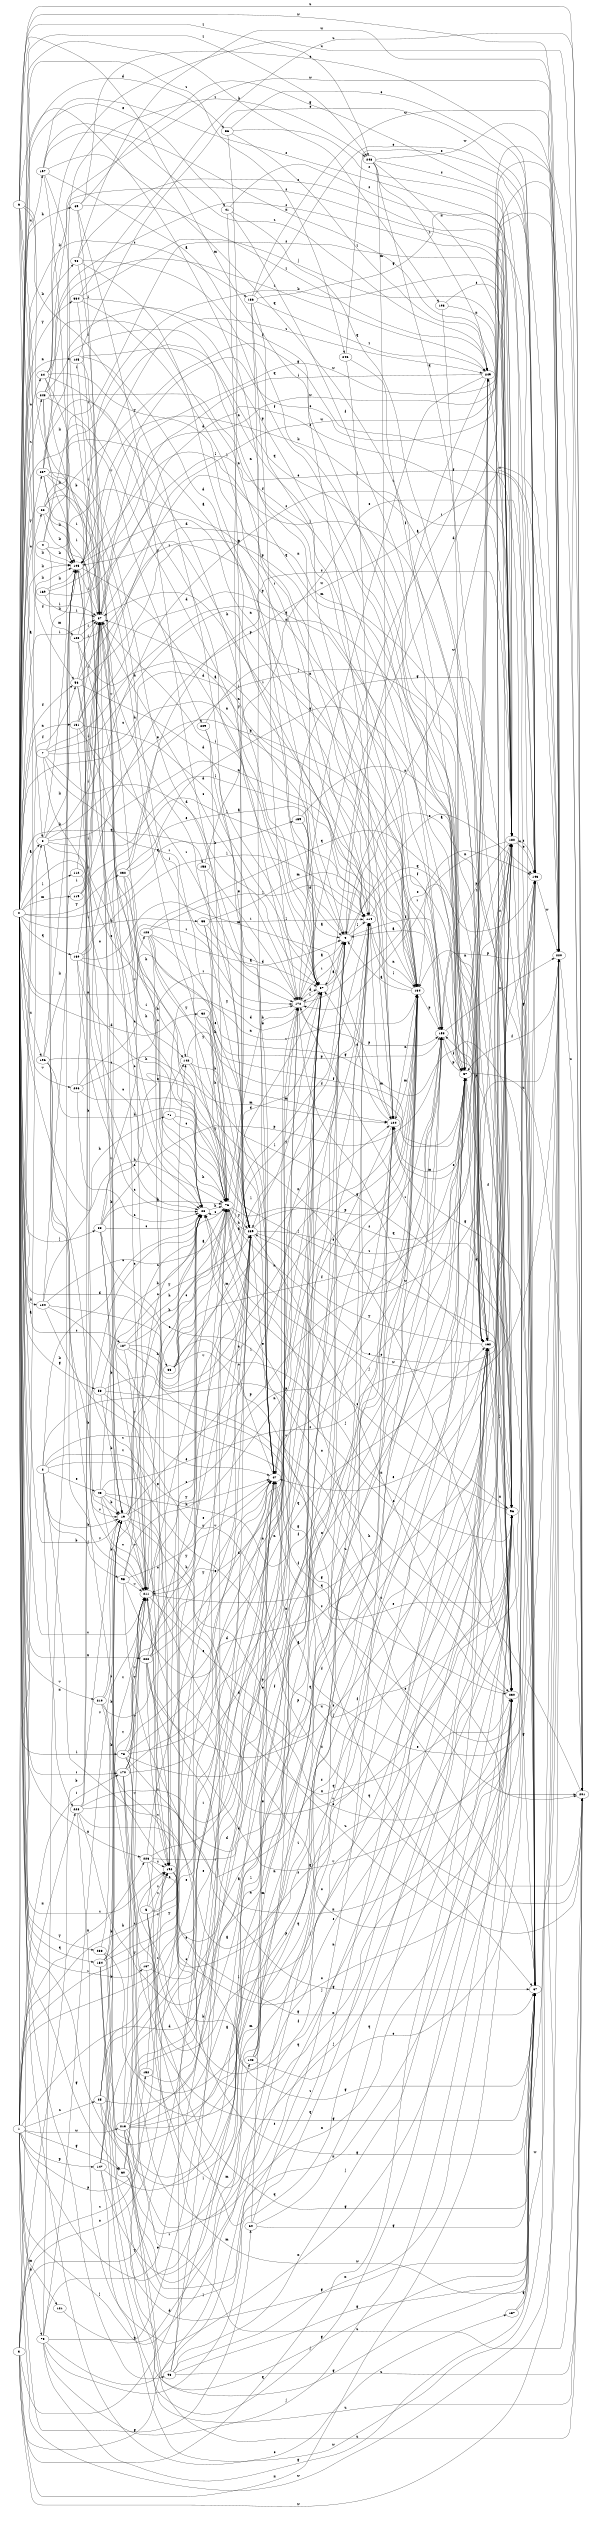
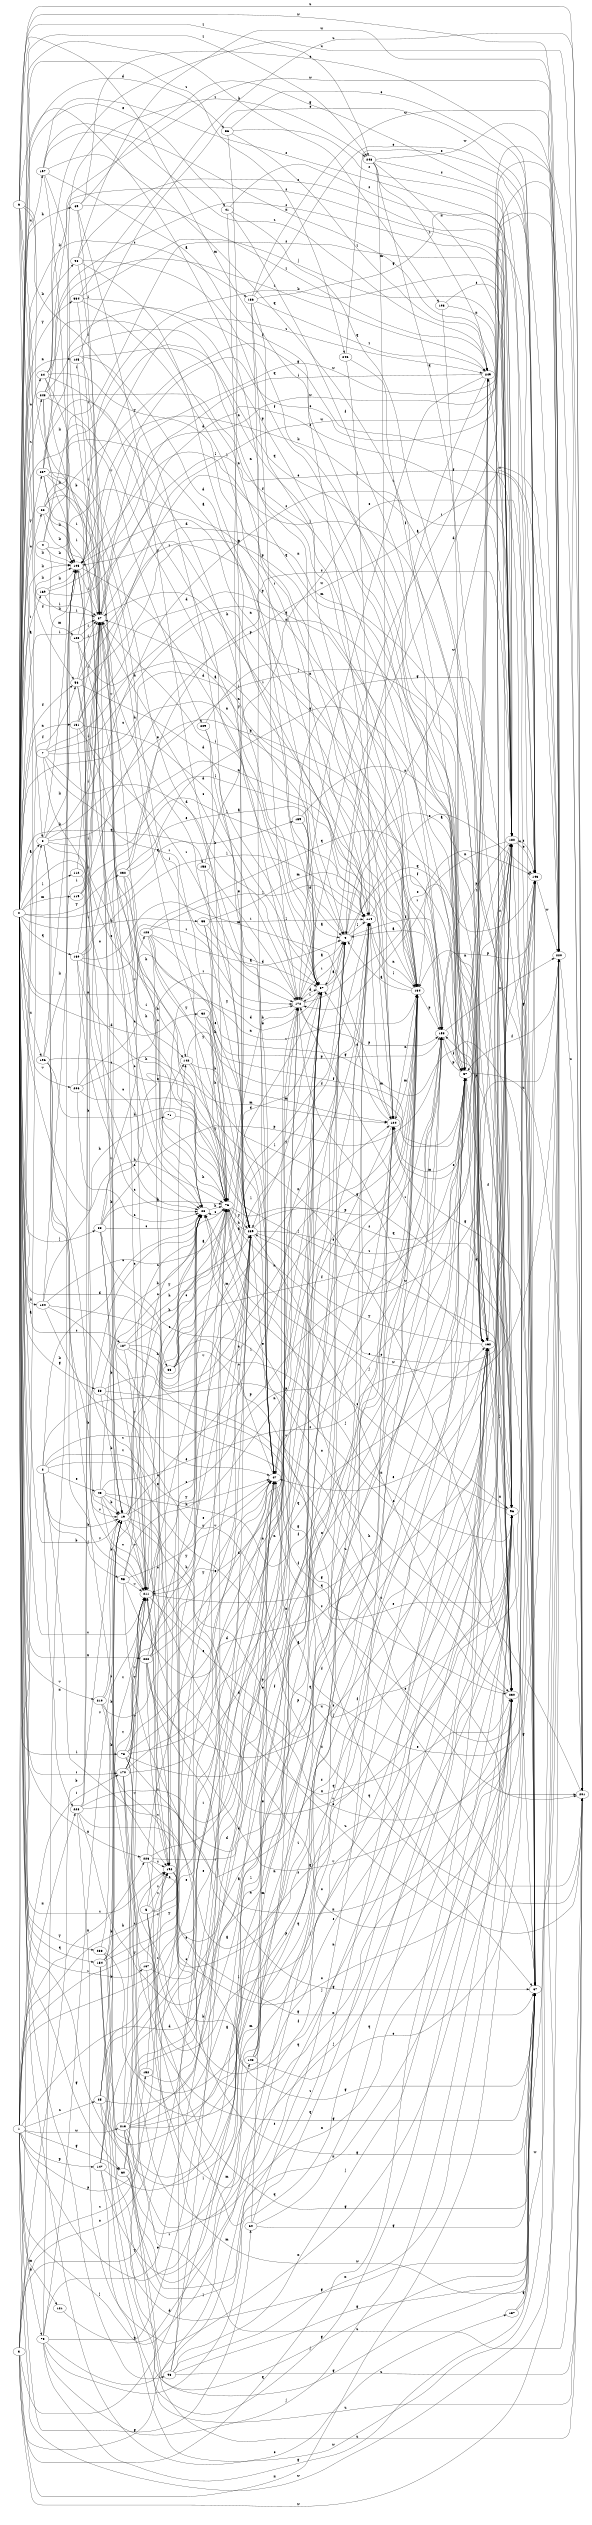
edge "0" -> "169": added, label "r"
edge "71" -> "28": now "170" -> "28"
